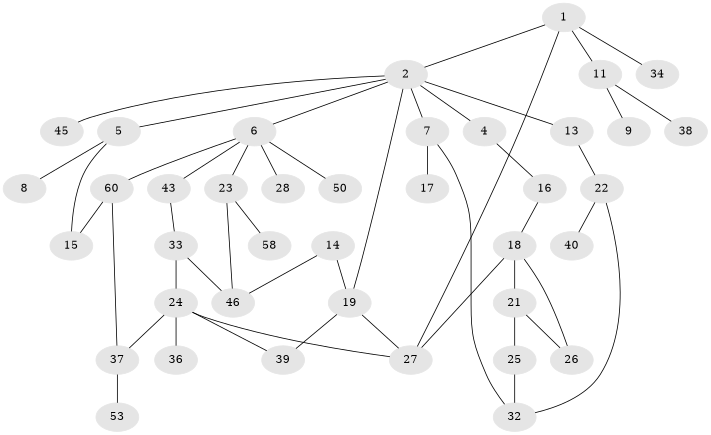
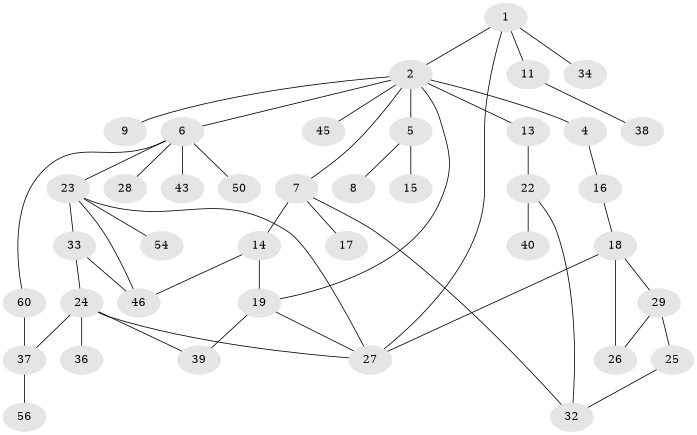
edge "11" -- "9": now "2" -- "9"
edge "23" -- "27": added
edge "60" -- "15": removed
edge "43" -- "33": now "23" -- "33"
edge "7" -- "14": added
node "58": label "58" -> "54"
node "21": label "21" -> "29"
node "53": label "53" -> "56"
